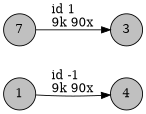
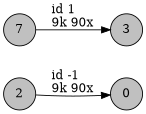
node "1": label "1" -> "2"
node "4": label "4" -> "0"
